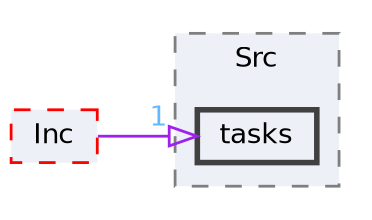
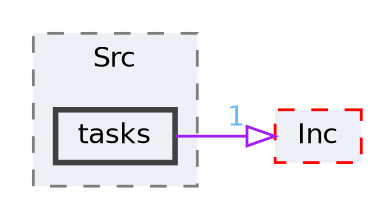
edge "Inc" -> "tasks": reversed
